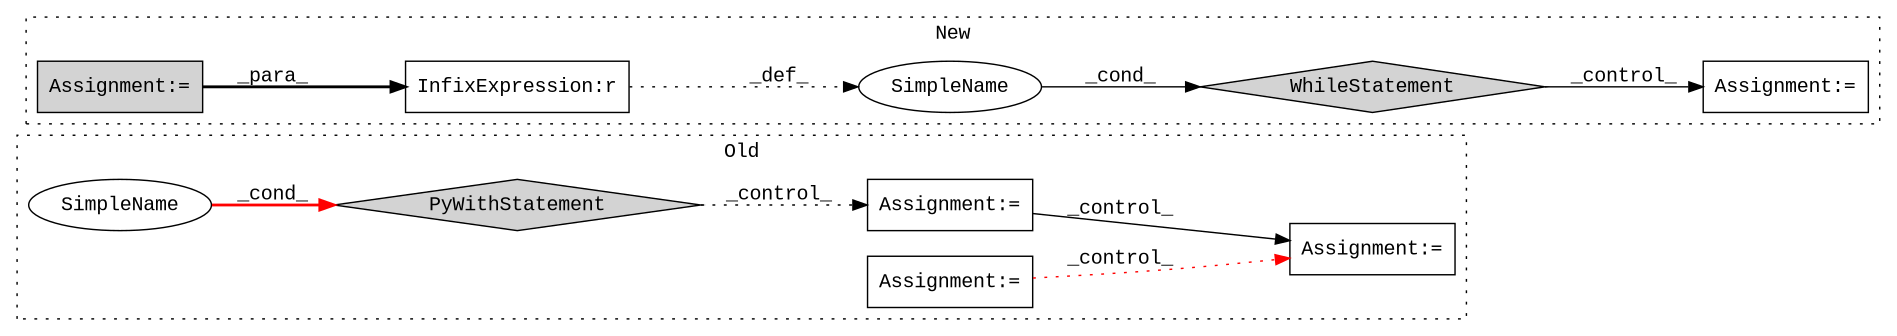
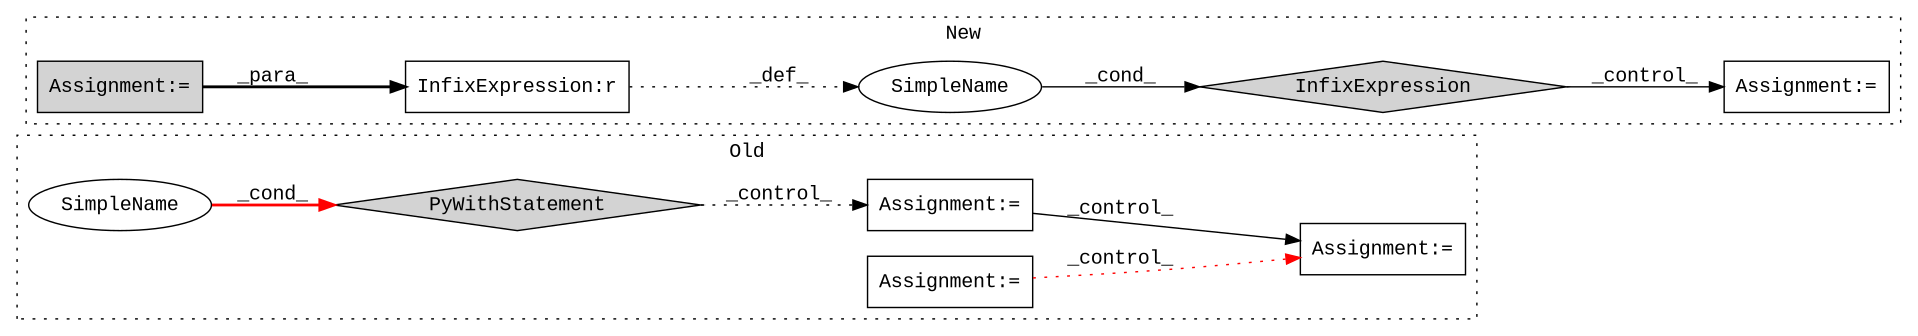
node "WhileStatement": label "WhileStatement" -> "InfixExpression"
